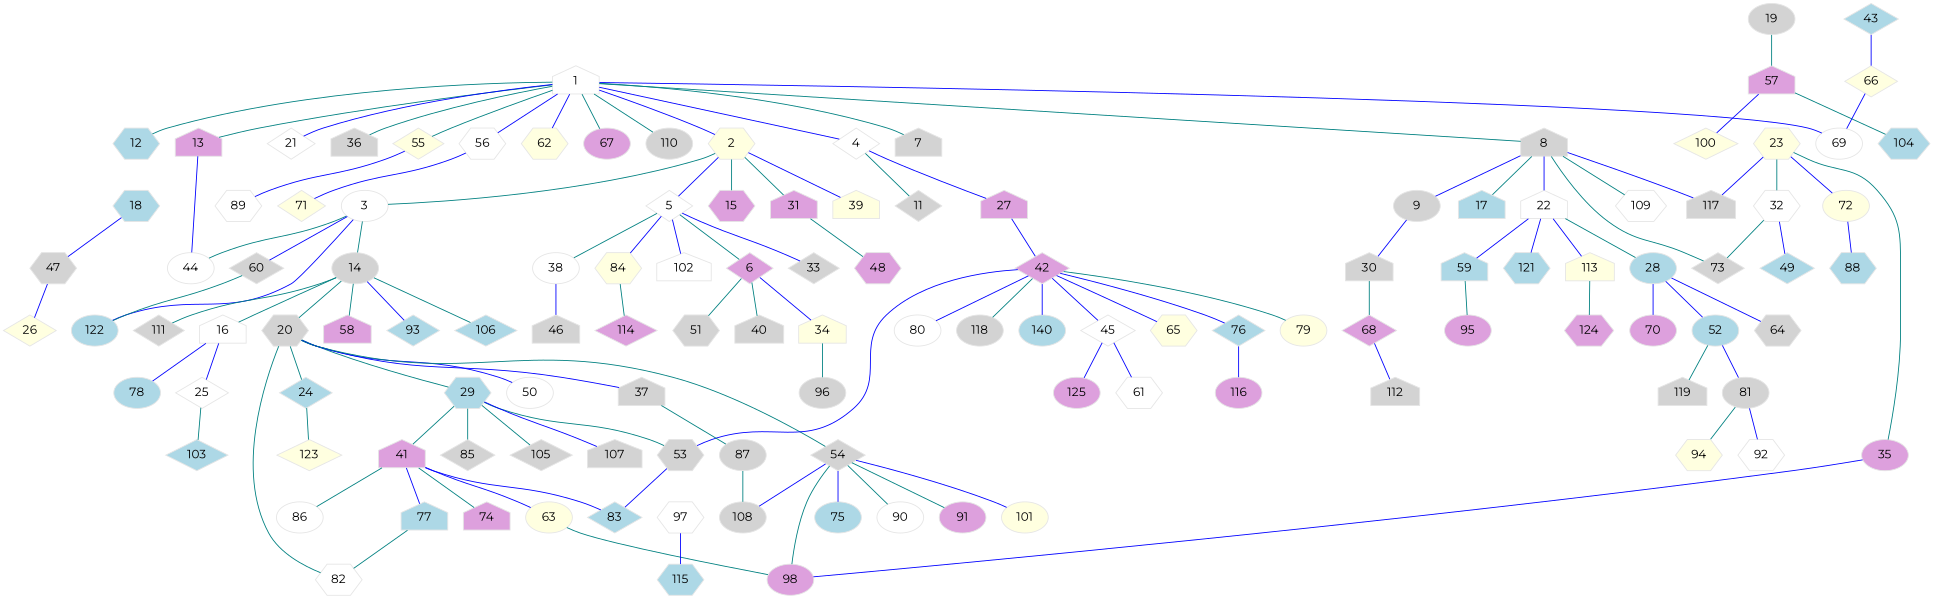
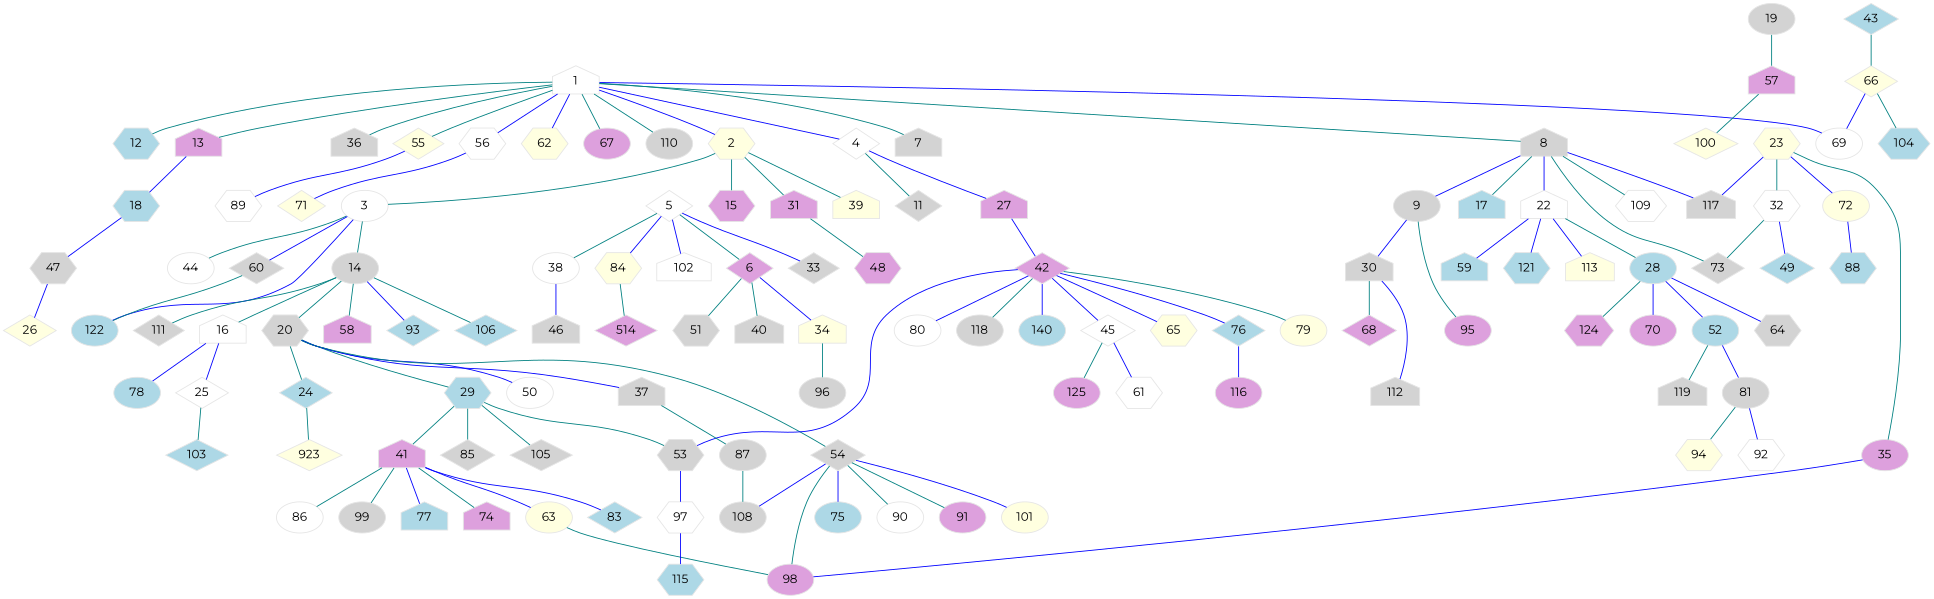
edge "43" -- "66": color blue -> teal
edge "57" -- "100": color blue -> teal
edge "57" -- "104": now "66" -- "104"
node "21": removed
edge "2" -- "39": color blue -> teal
edge "2" -- "5": removed
edge "13" -- "44": now "13" -- "18"
edge "59" -- "95": now "9" -- "95"
edge "113" -- "124": now "28" -- "124"
node "114": label "114" -> "514"
edge "45" -- "125": color blue -> teal
edge "68" -- "112": now "30" -- "112"
node "123": label "123" -> "923"
node "107": removed
edge "53" -- "83": now "53" -- "97"
node "99": added
node "82": removed
